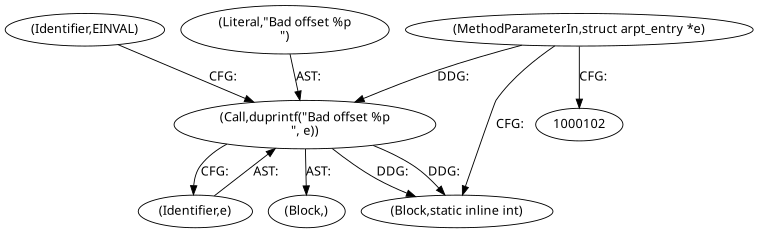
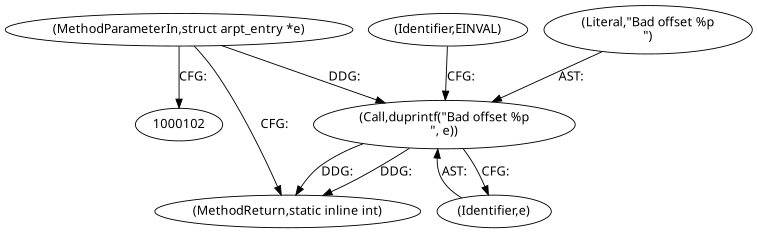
node "(Block,)": removed
node "(Block,static inline int)": label "(Block,static inline int)" -> "(MethodReturn,static inline int)"
